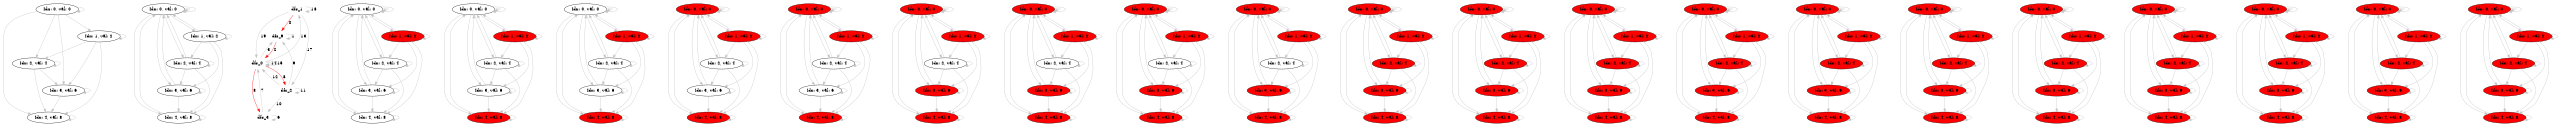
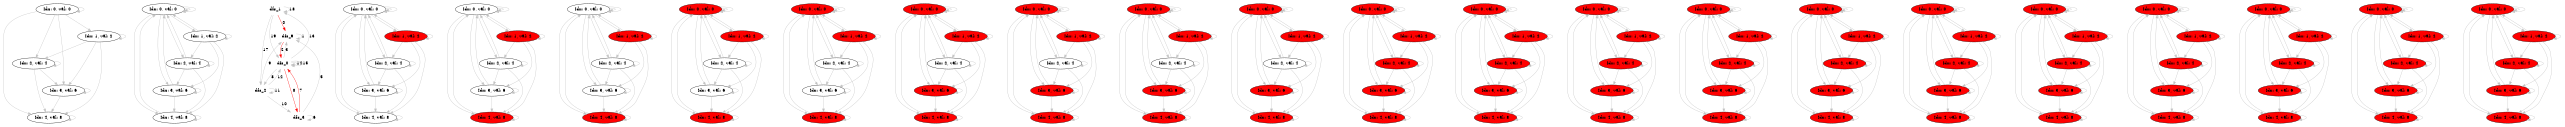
edge "dfs_0" -> "dfs_2": color red -> gray
edge "dfs_3" -> "dfs_9": added, label "5"
edge "dfs_3" -> "dfs_0": color gray -> red
